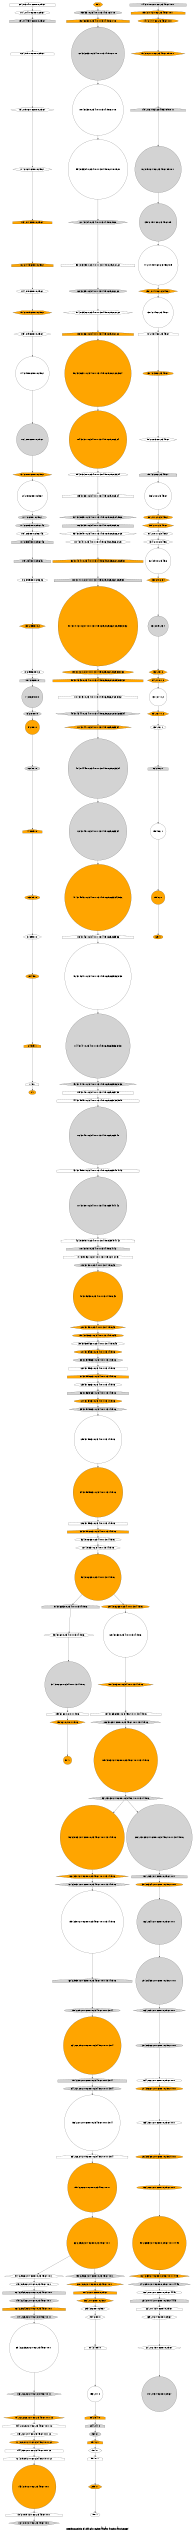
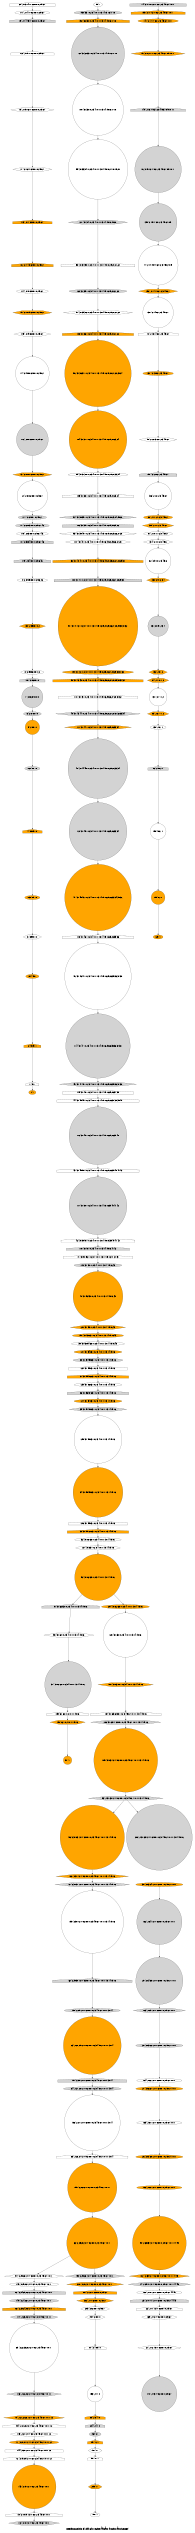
node "99 | :": fillcolor orange -> white
node "161 | 2 63 72 77 82 88 : 0 2 5 6 7 10 11": removed
